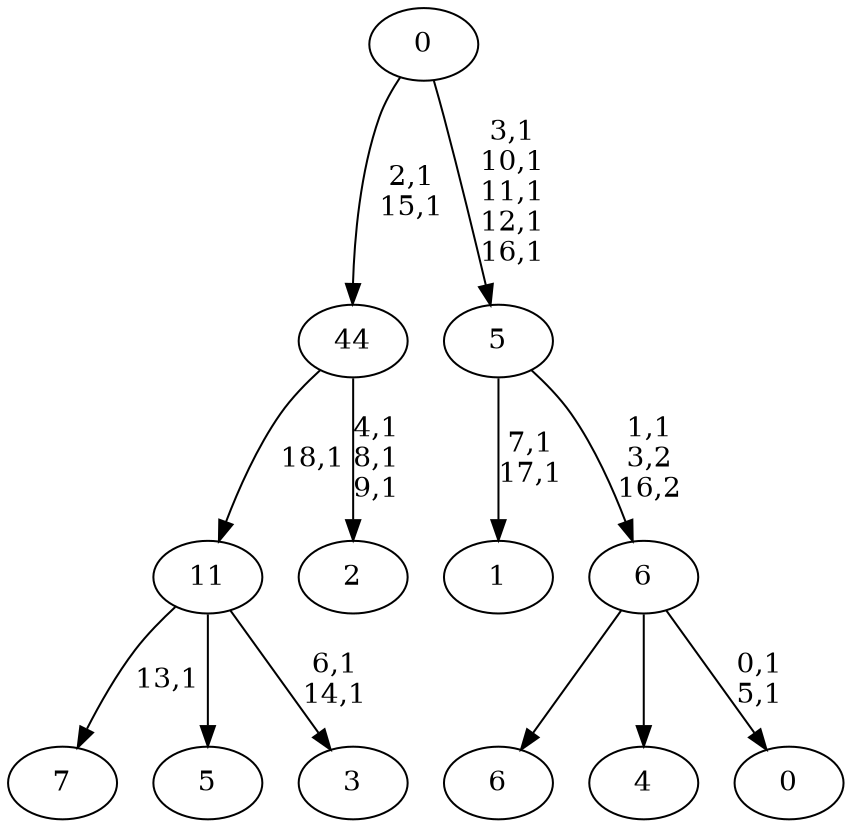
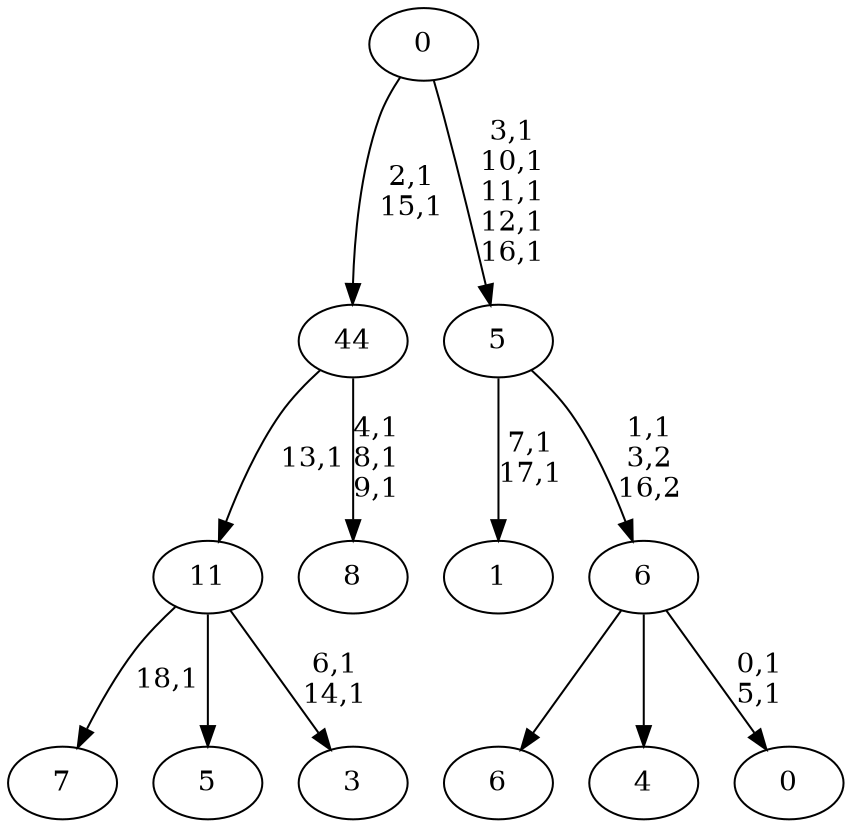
edge "44" -> "11": label "18,1" -> "13,1"
node "2": label "2" -> "8"
edge "11" -> "7": label "13,1" -> "18,1"
